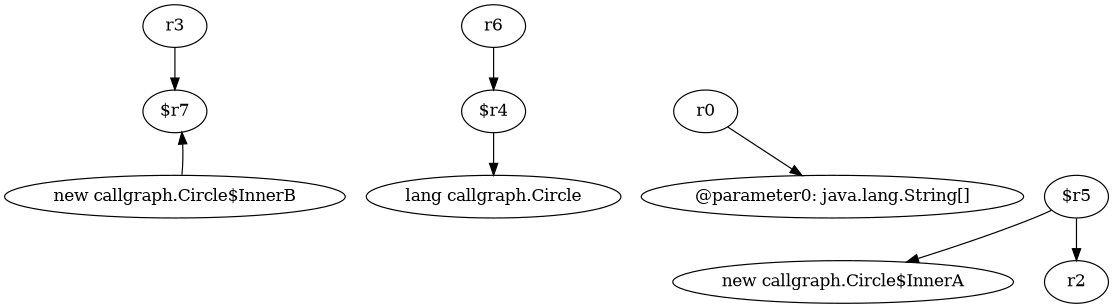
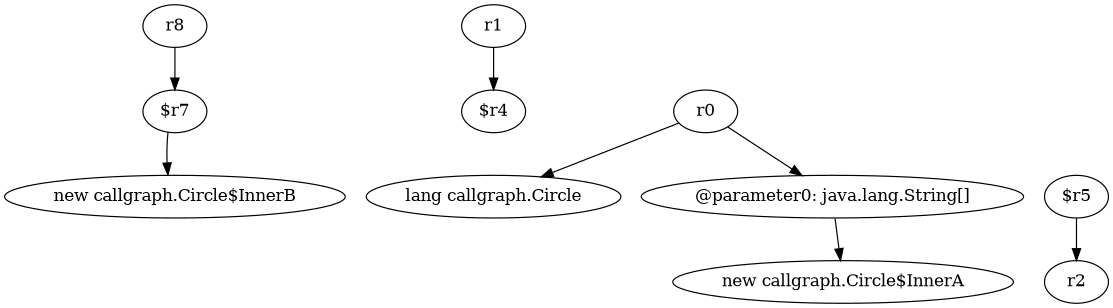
node "r3": label "r3" -> "r8"
node "r6": label "r6" -> "r1"
edge "$r4" -> "lang callgraph.Circle": now "r0" -> "lang callgraph.Circle"
edge "new callgraph.Circle$InnerB" -> "$r7": reversed
edge "$r5" -> "new callgraph.Circle$InnerA": now "@parameter0: java.lang.String[]" -> "new callgraph.Circle$InnerA"
